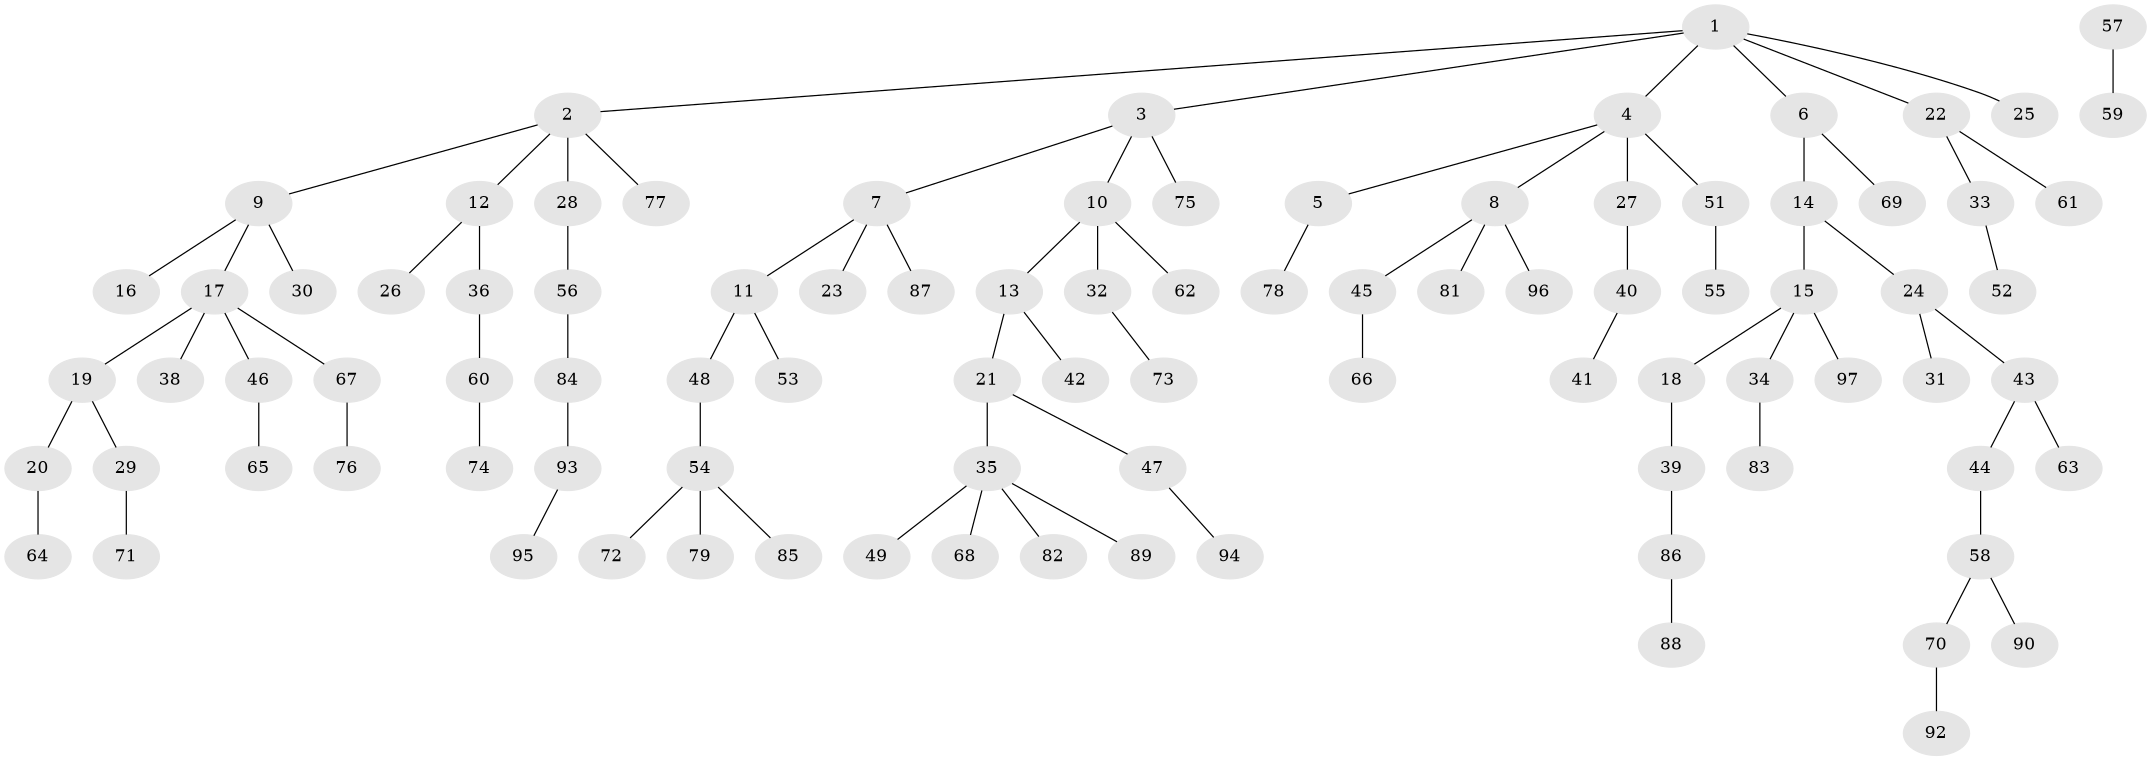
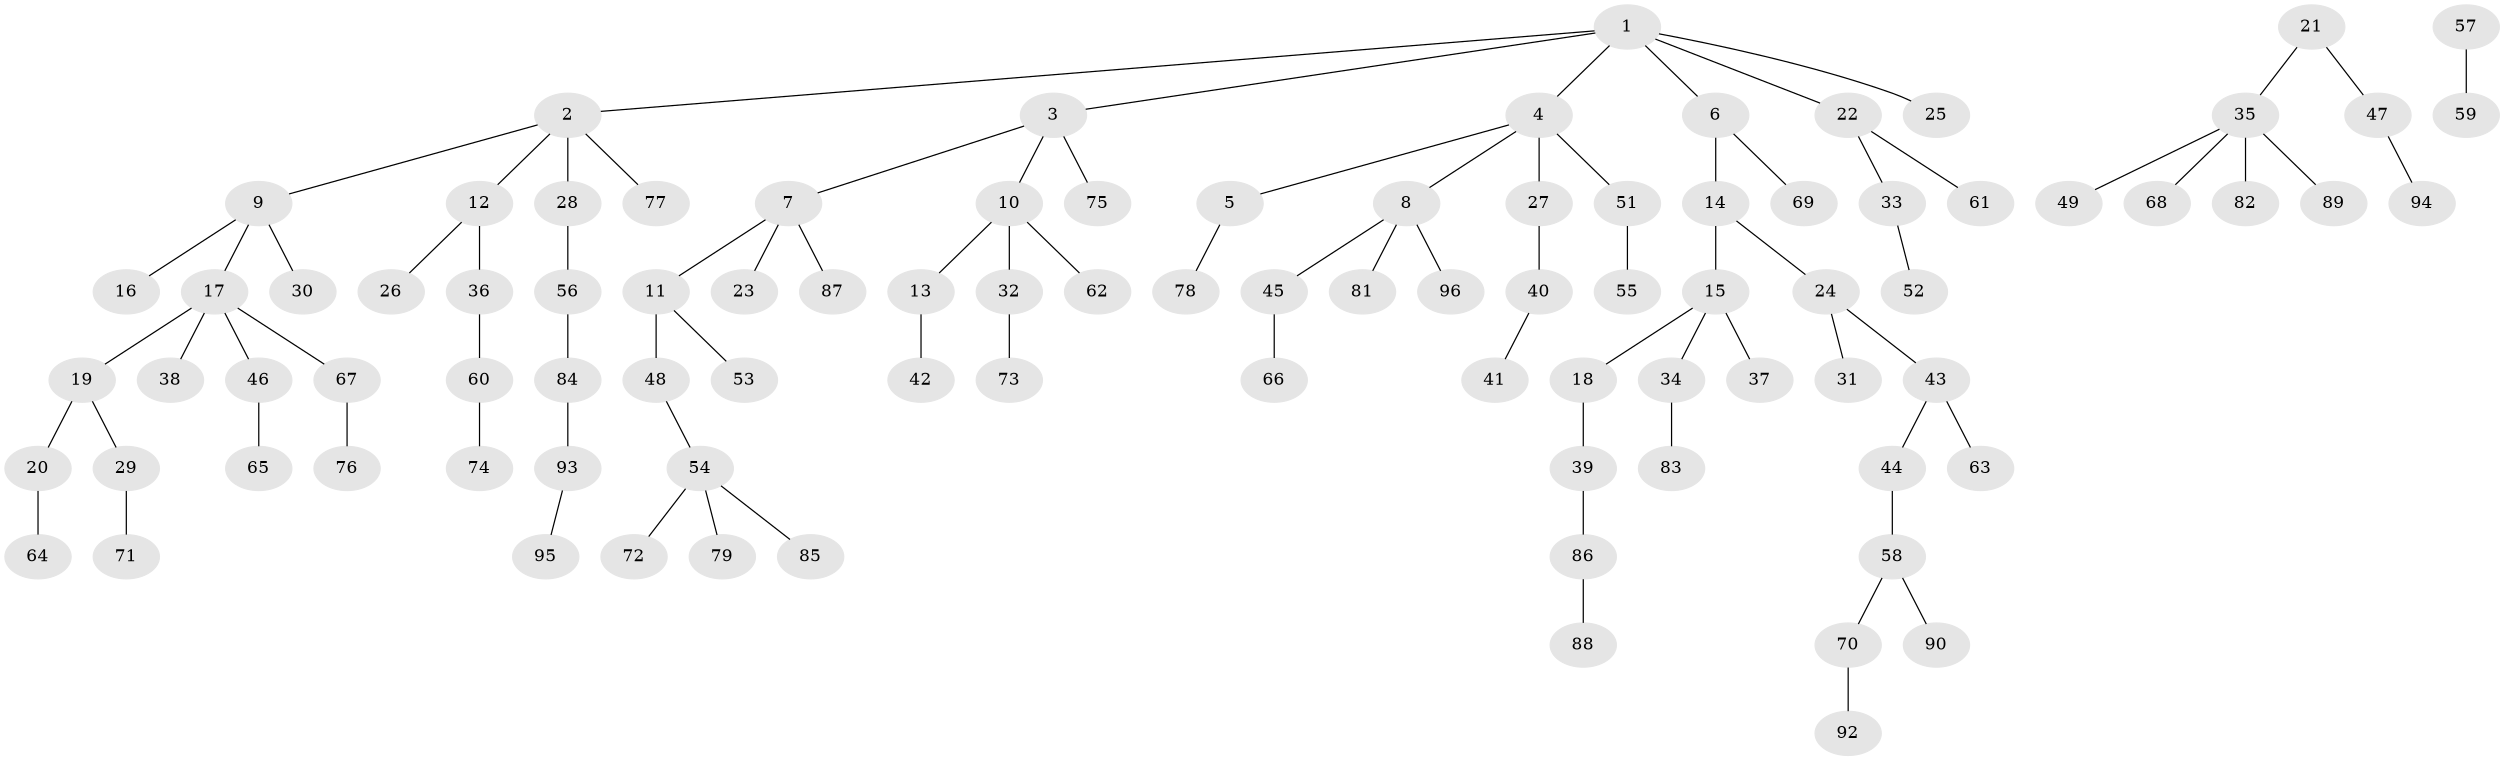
edge "13" -- "21": removed
node "97": label "97" -> "37"
